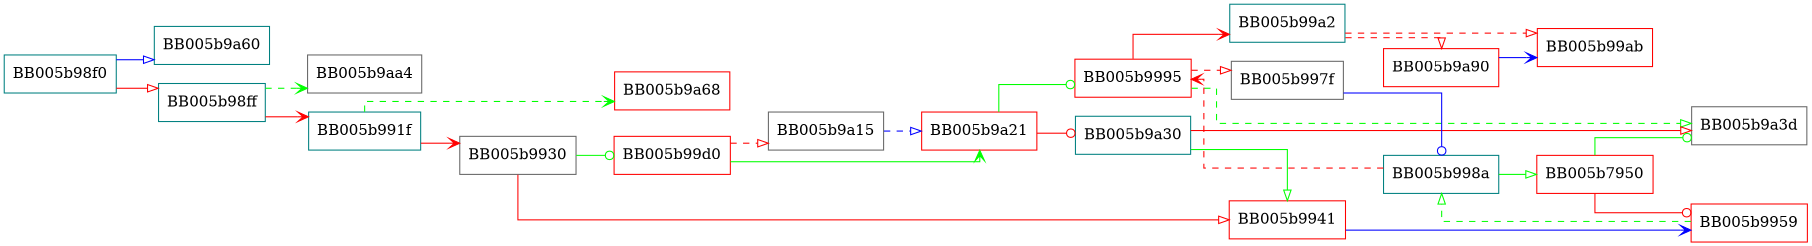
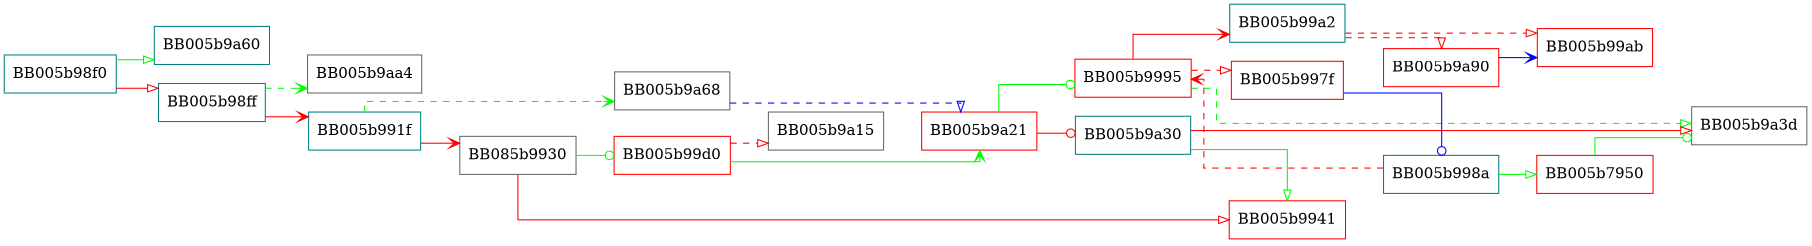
edge "BB005b98f0" -> "BB005b9a60": color blue -> green
node "BB005b997f": color gray40 -> red
node "BB005b9a68": color red -> gray40
edge "BB005b9a15" -> "BB005b9a21": now "BB005b9a68" -> "BB005b9a21"
node "BB005b9930": label "BB005b9930" -> "BB085b9930"
node "BB005b9959": removed
